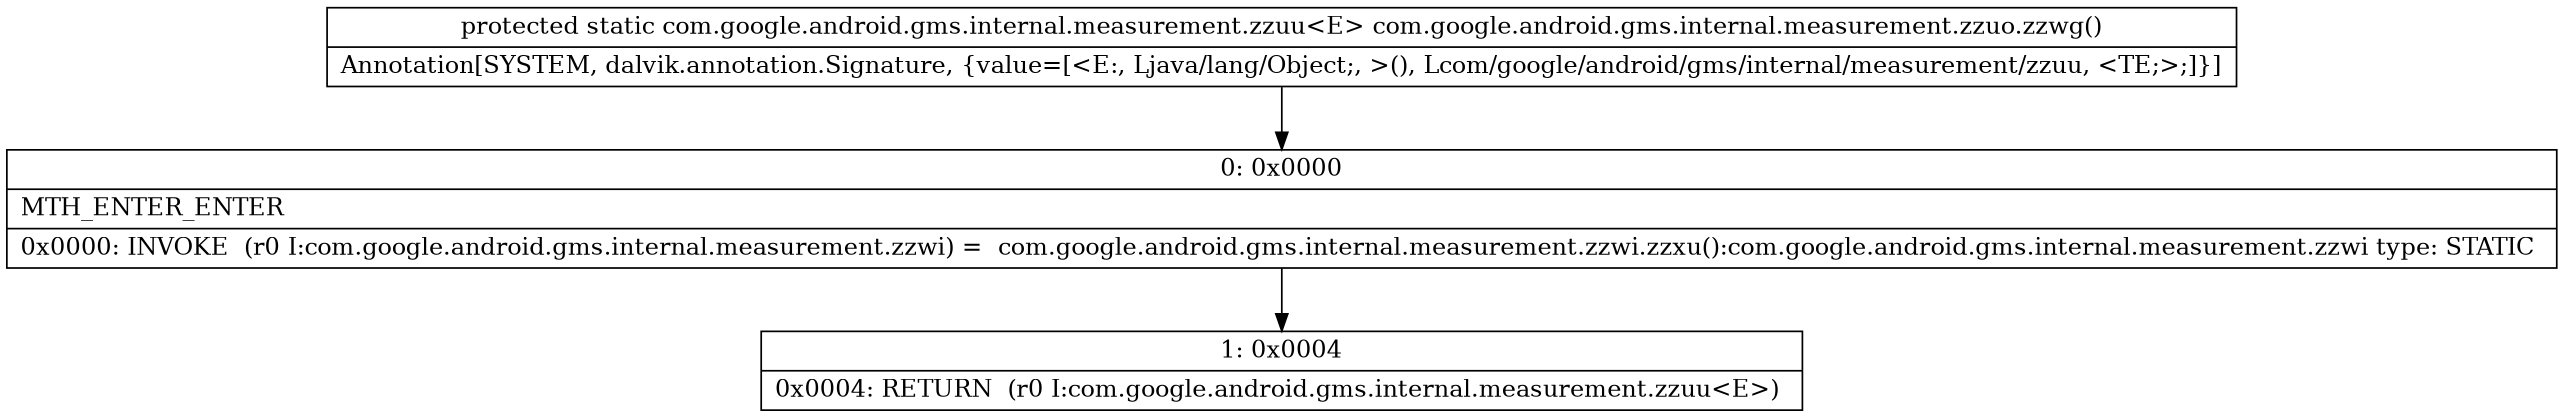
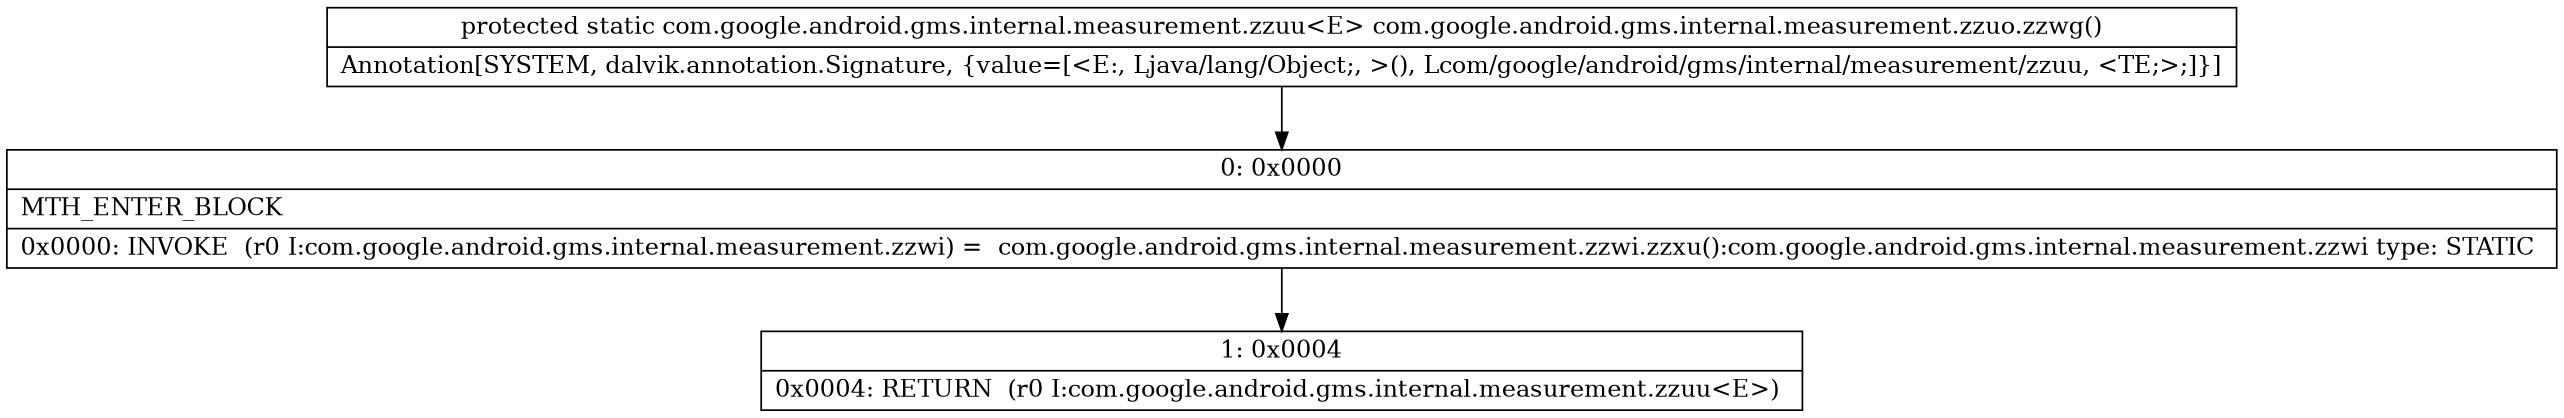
node "0: 0x0000": text "MTH_ENTER_ENTER" -> "MTH_ENTER_BLOCK"
